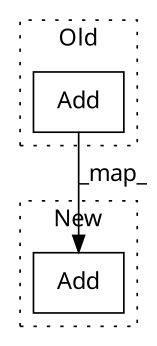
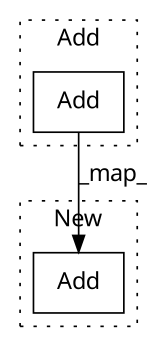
cluster "Old": label "Old" -> "Add"
